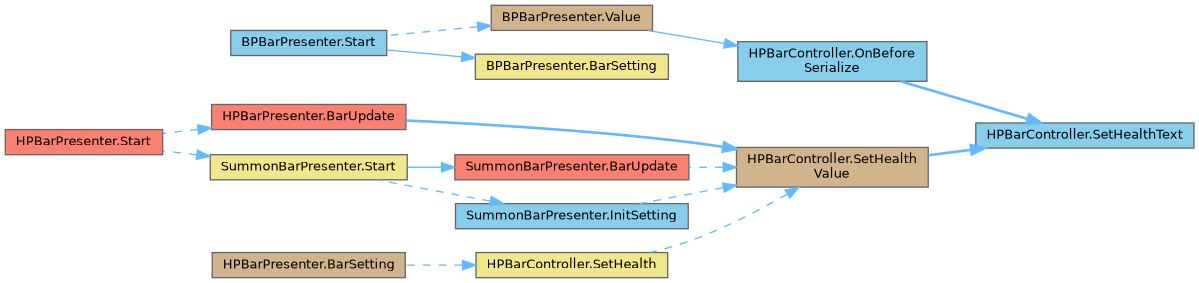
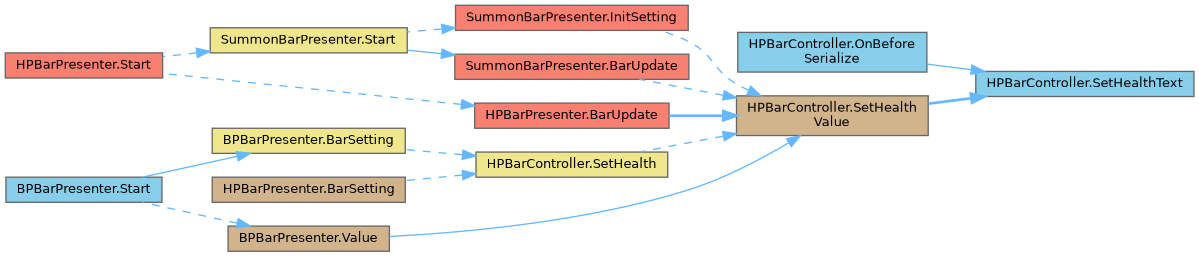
edge "BPBarPresenter.Value" -> "HPBarController.OnBefore Serialize": now "BPBarPresenter.Value" -> "HPBarController.SetHealth Value"
edge "HPBarController.OnBefore Serialize" -> "HPBarController.SetHealthText": style bold -> solid
edge "BPBarPresenter.BarSetting" -> "HPBarController.SetHealth": added
node "SummonBarPresenter.InitSetting": fillcolor skyblue -> salmon
